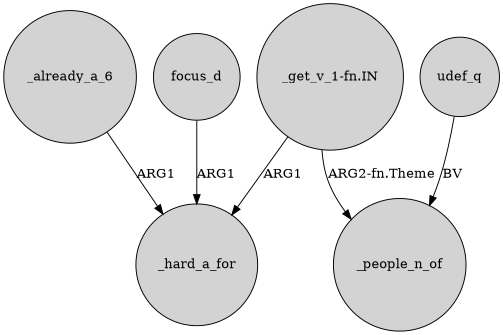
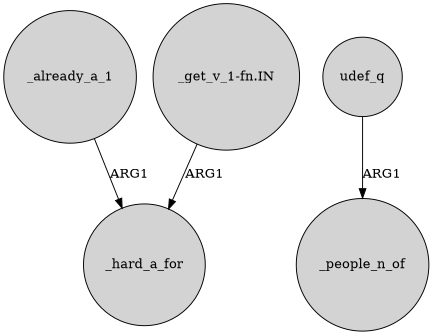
node "_already_a_6": label "_already_a_6" -> "_already_a_1"
node "focus_d": removed
edge "udef_q" -> "_people_n_of": label "BV" -> "ARG1"
edge "_get_v_1-fn.IN" -> "_people_n_of": removed, label "ARG2-fn.Theme"
